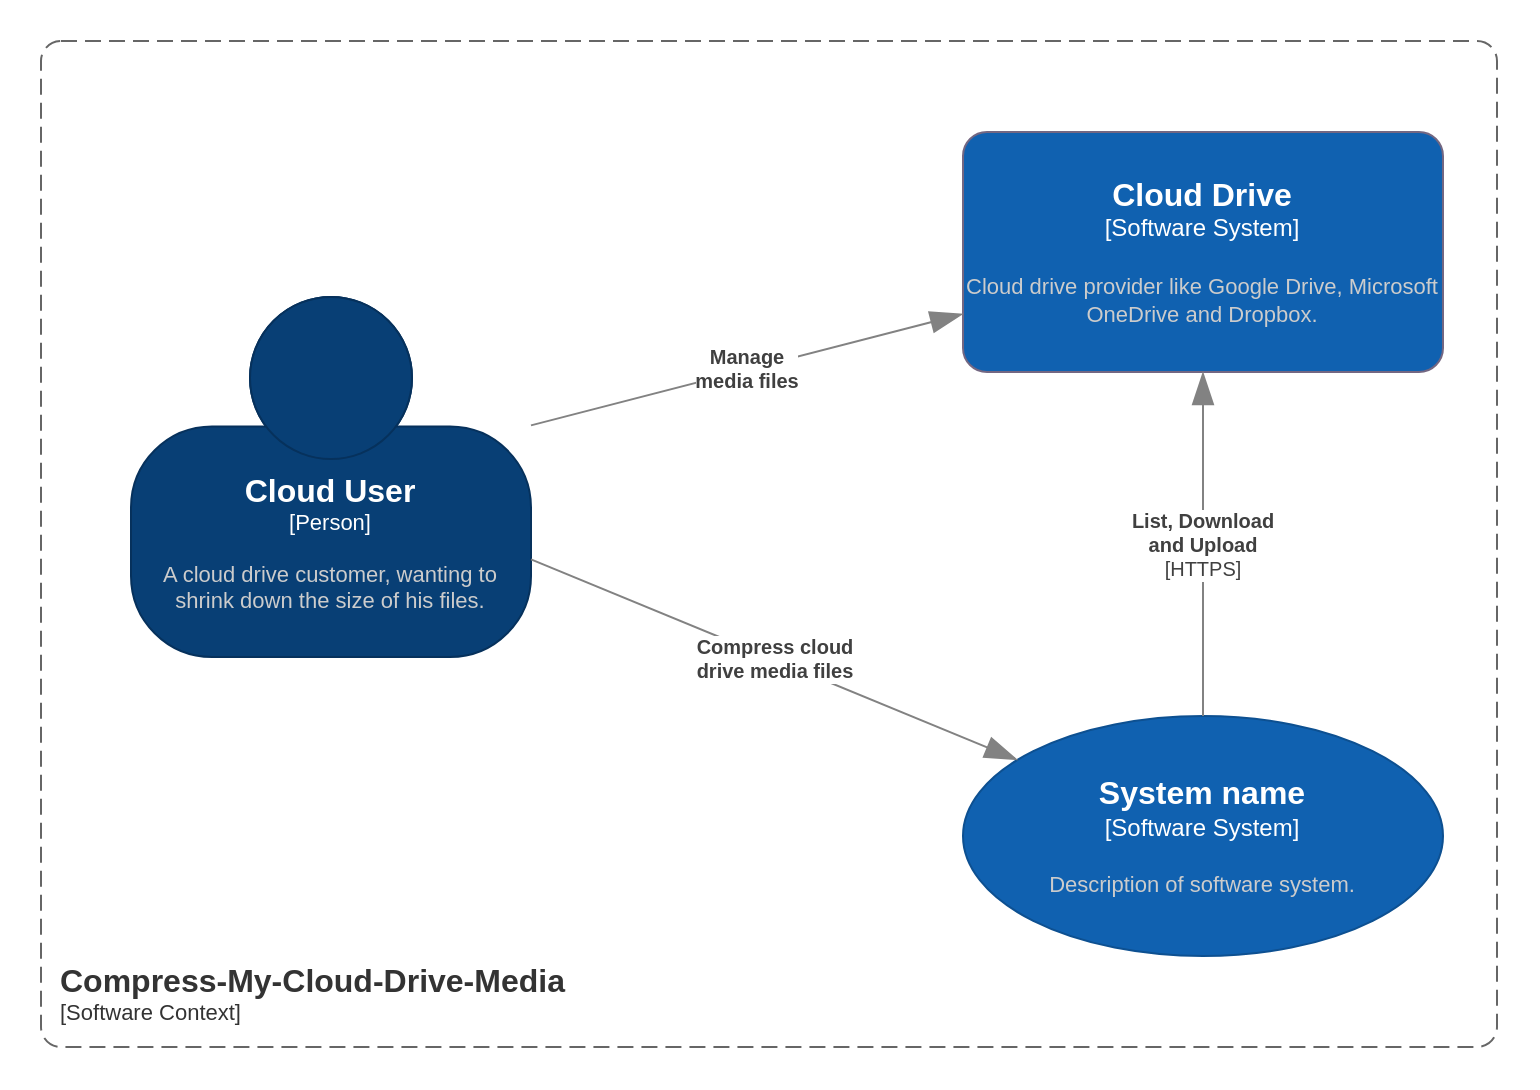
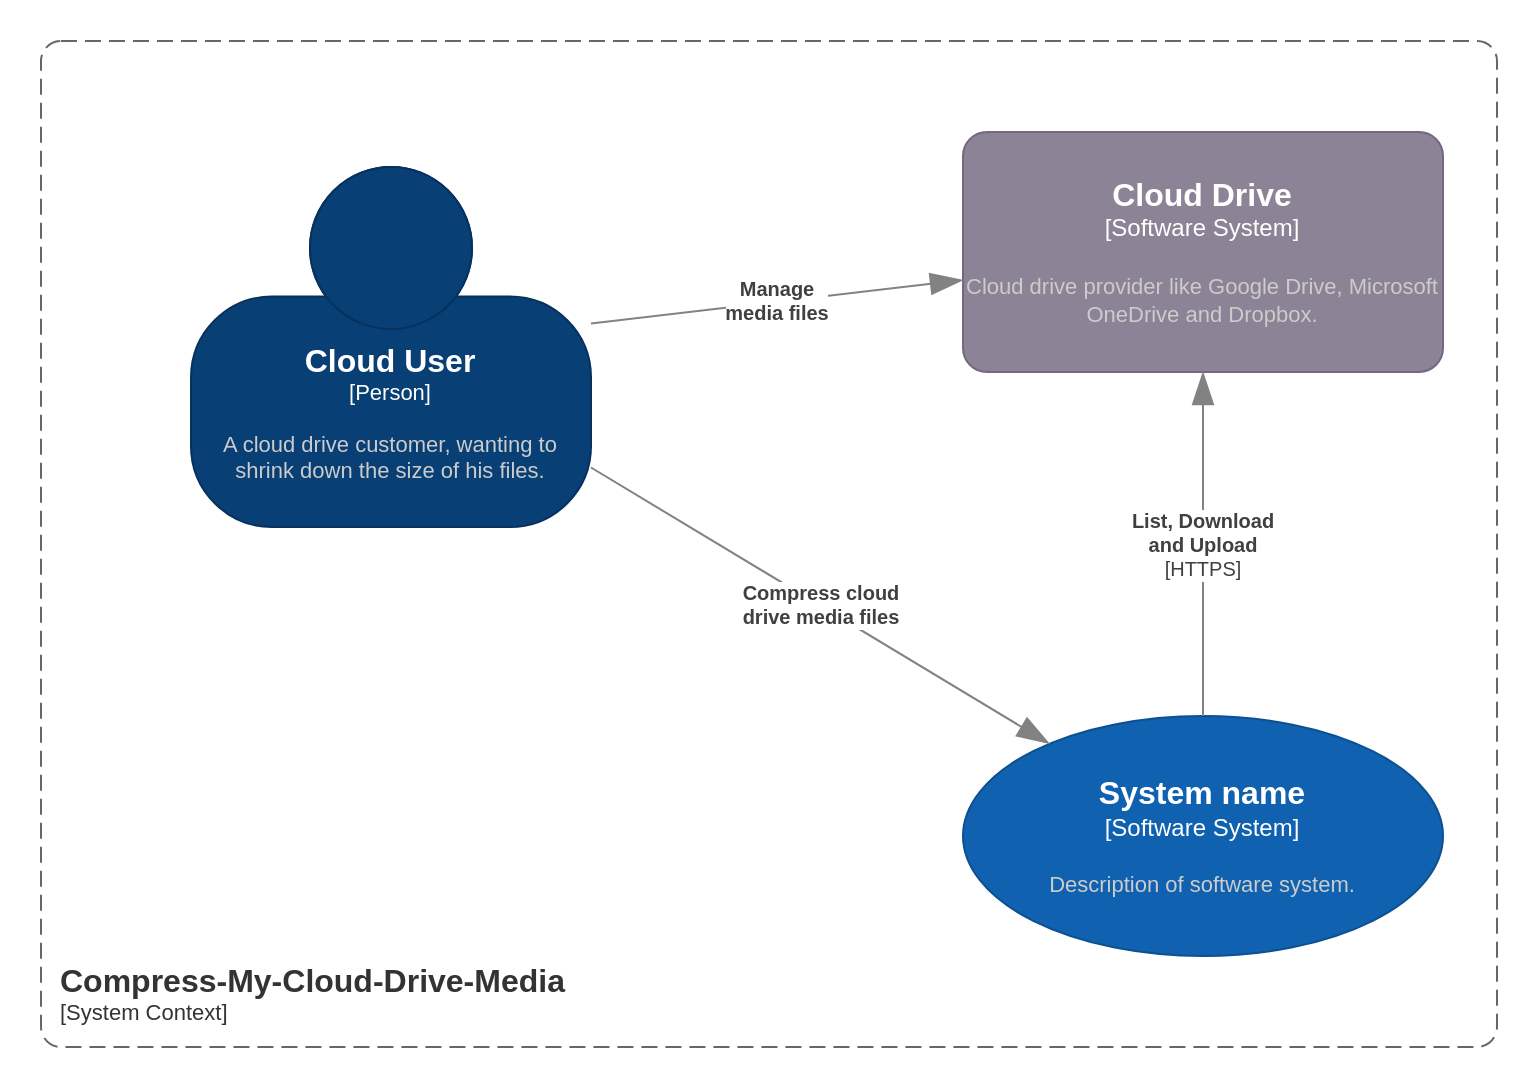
node "Cloud Drive [Software System] Cloud drive provider like Google Drive, Microsoft OneDrive and Dropbox.": fillcolor #1061b0 -> #8c8496
node "Cloud User [Person] A cloud drive customer, wanting to shrink down the size of his files.": moved (331, 477) -> (391, 347)
node "Compress-My-Cloud-Drive-Media [Software Context]": label "Compress-My-Cloud-Drive-Media [Software Context]" -> "Compress-My-Cloud-Drive-Media [System Context]"
